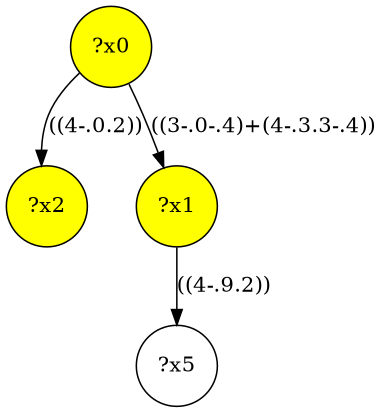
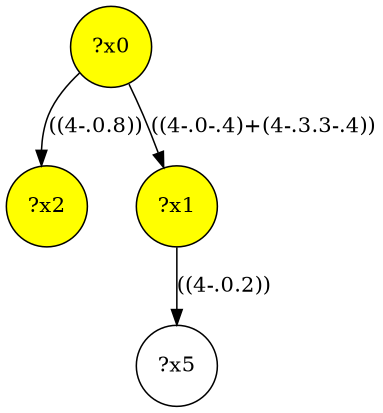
edge "?x0" -> "?x2": label "((4-.0.2))" -> "((4-.0.8))"
edge "?x0" -> "?x1": label "((3-.0-.4)+(4-.3.3-.4))" -> "((4-.0-.4)+(4-.3.3-.4))"
edge "?x1" -> "?x5": label "((4-.9.2))" -> "((4-.0.2))"
